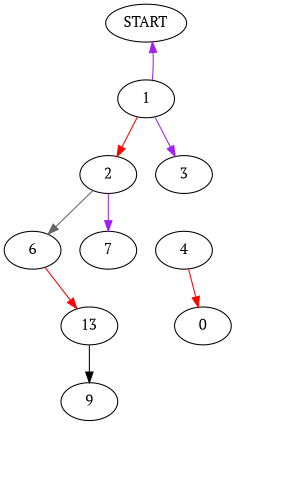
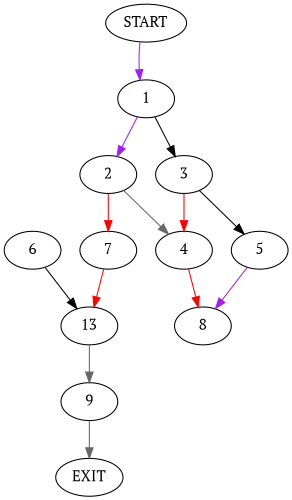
edge "1" -> "START": reversed
edge "1" -> "2": color red -> purple
edge "1" -> "3": color purple -> black
edge "2" -> "7": color purple -> red
edge "3" -> "4": added
edge "2" -> "6": now "2" -> "4"
node "5": added
edge "7" -> "13": added
edge "6" -> "13": color red -> black
node "0": label "0" -> "8"
edge "13" -> "9": color black -> gray40
node "EXIT": added
